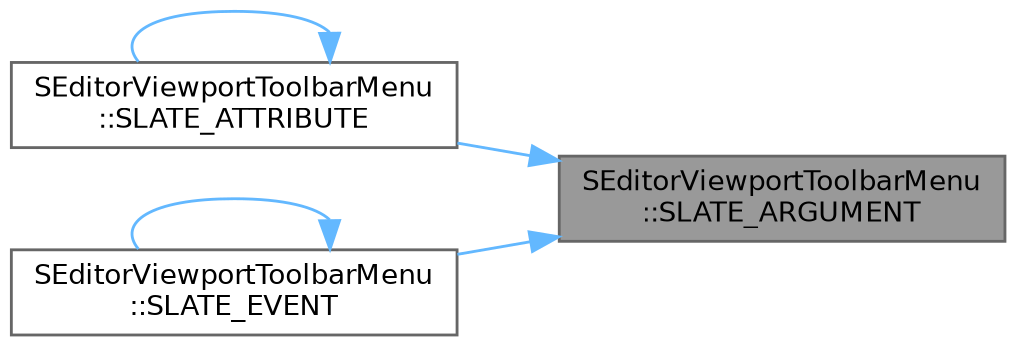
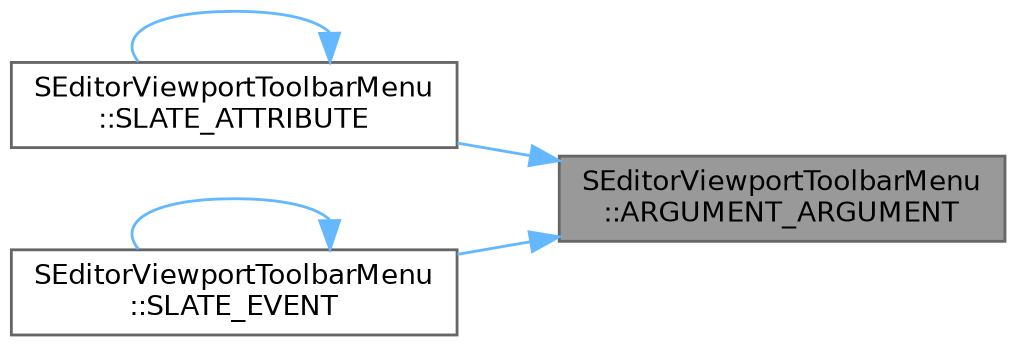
node "SEditorViewportToolbarMenu ::SLATE_ARGUMENT": label "SEditorViewportToolbarMenu ::SLATE_ARGUMENT" -> "SEditorViewportToolbarMenu ::ARGUMENT_ARGUMENT"
